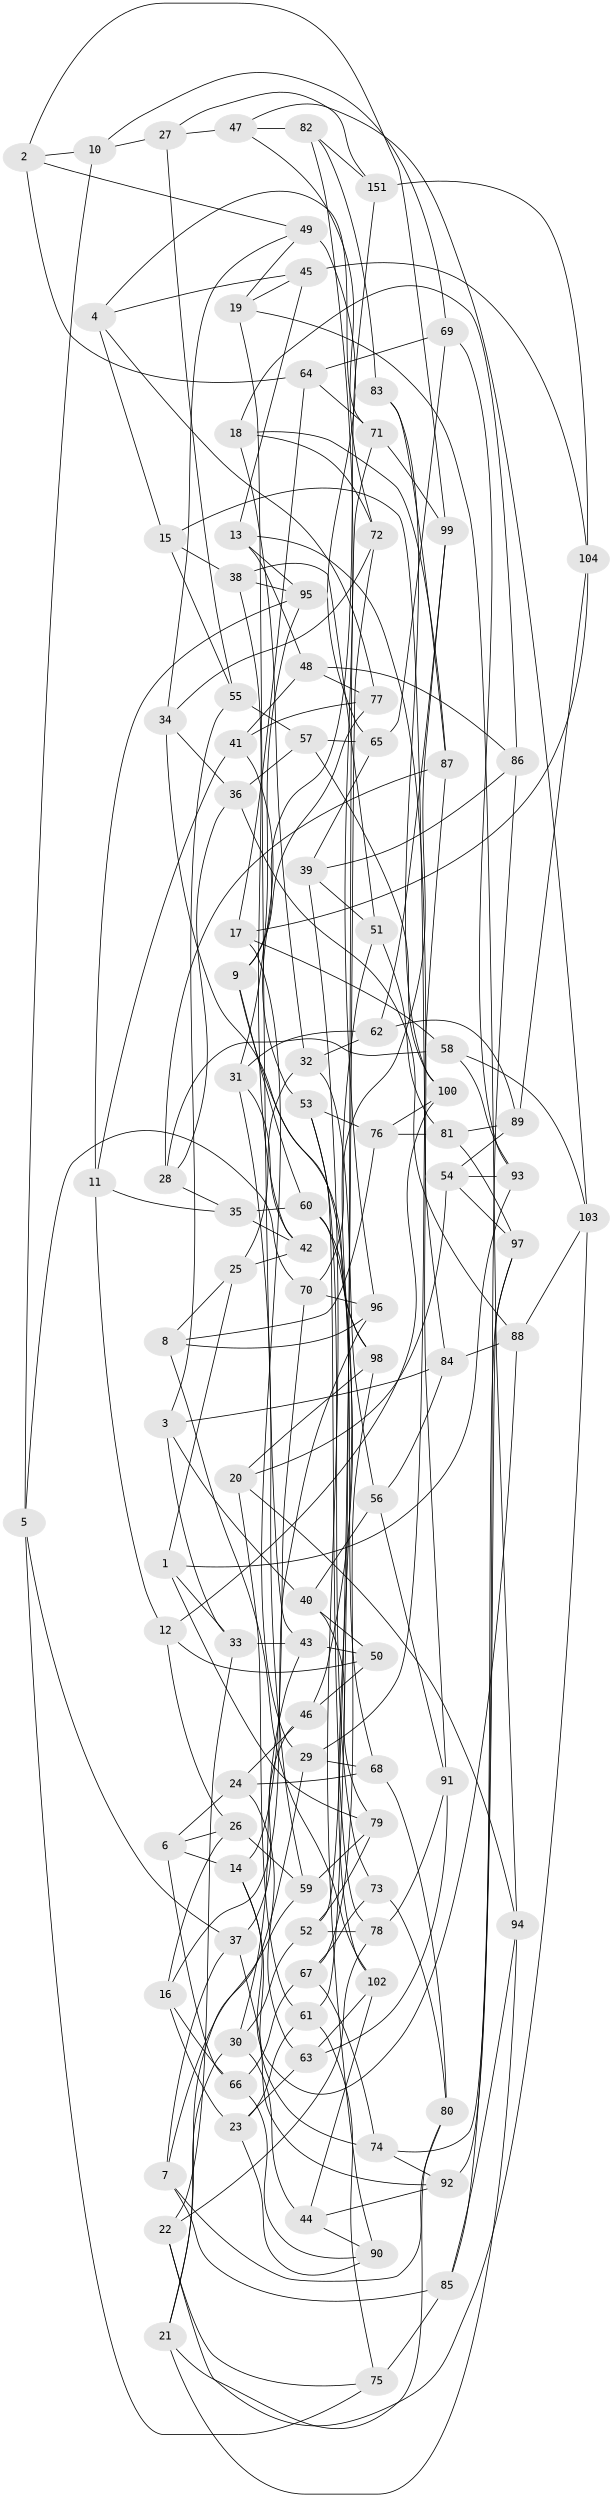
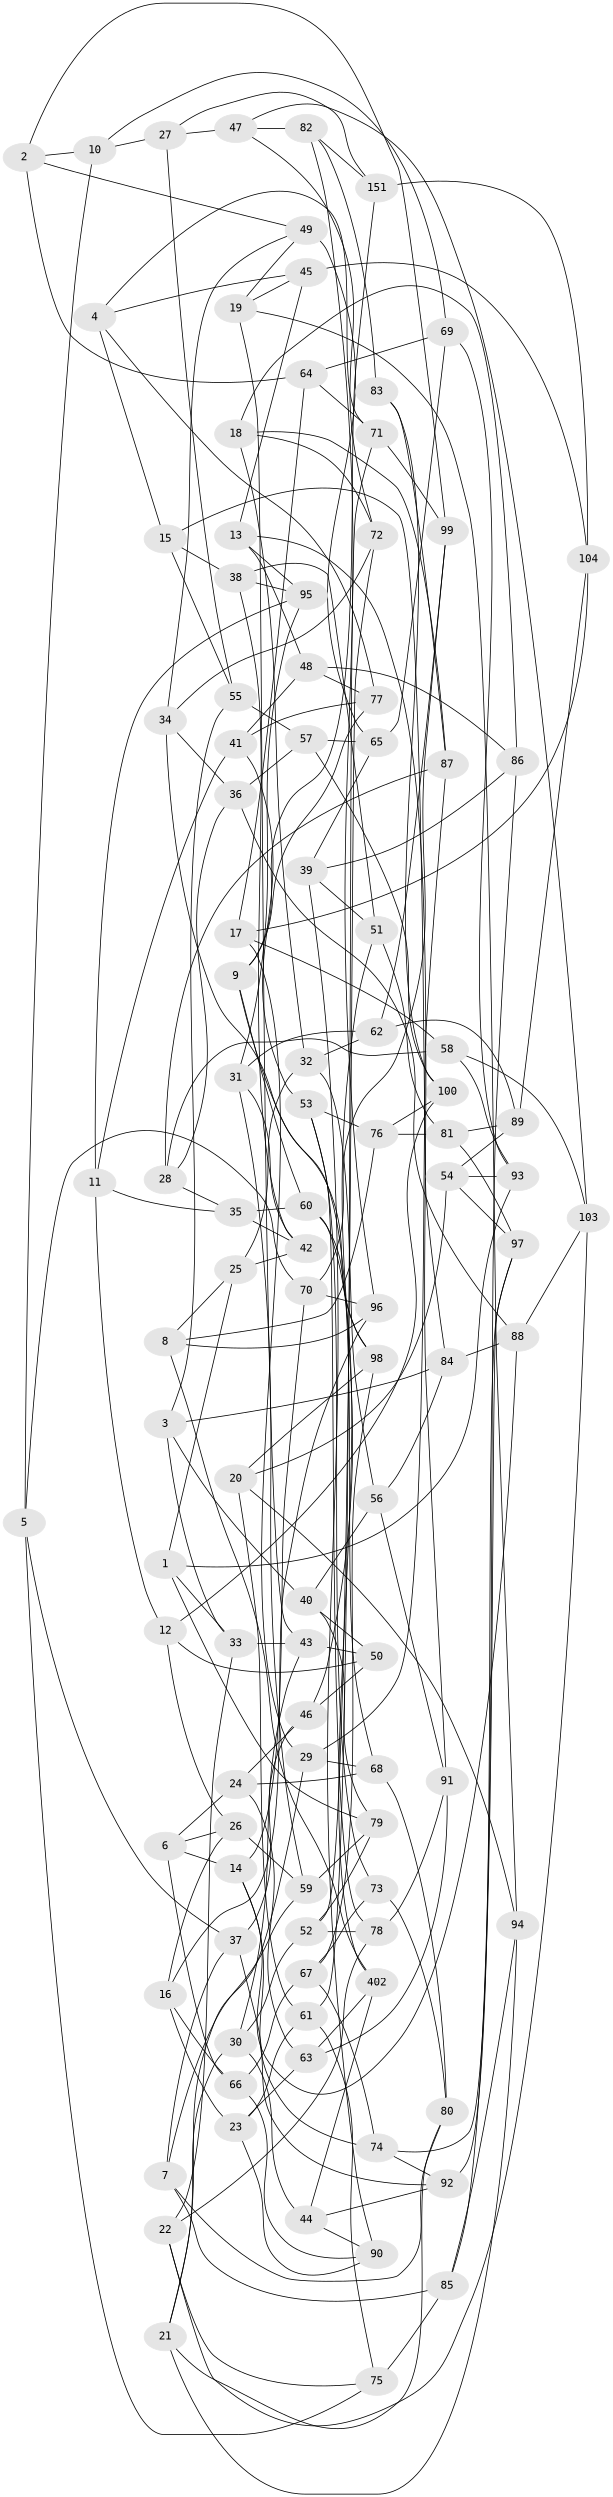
node "102": label "102" -> "402"
